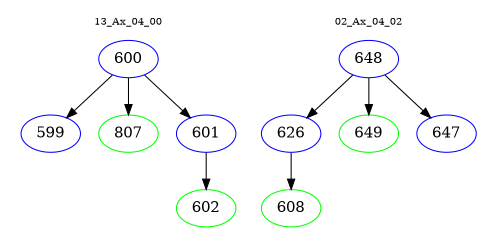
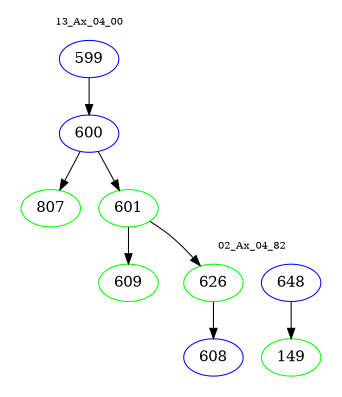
cluster "02_Ax_04_02": label "02_Ax_04_02" -> "02_Ax_04_82"
edge "600" -> "599": reversed
edge "648" -> "626": now "601" -> "626"
node "601": color blue -> green
node "626": color blue -> green
node "649": label "649" -> "149"
node "647": removed
node "602": label "602" -> "609"
node "608": color green -> blue
